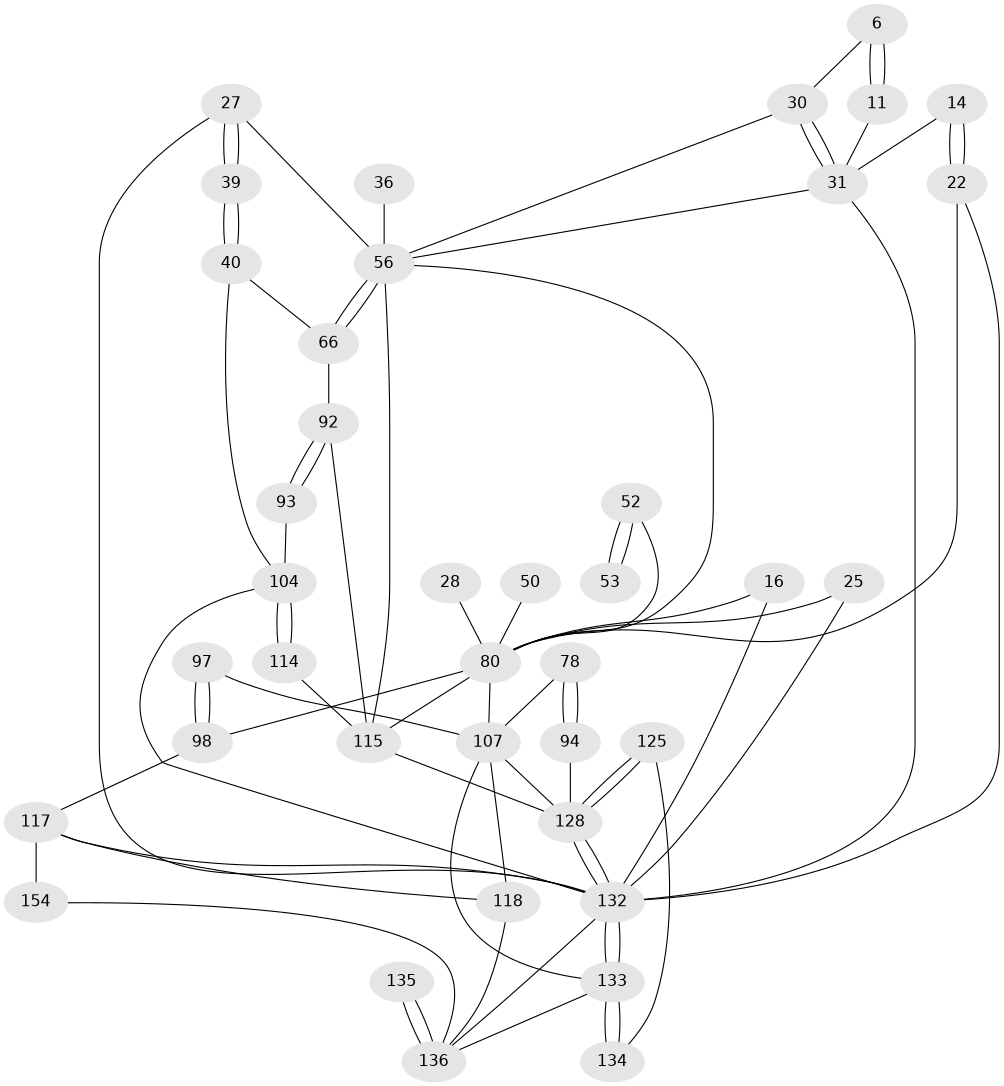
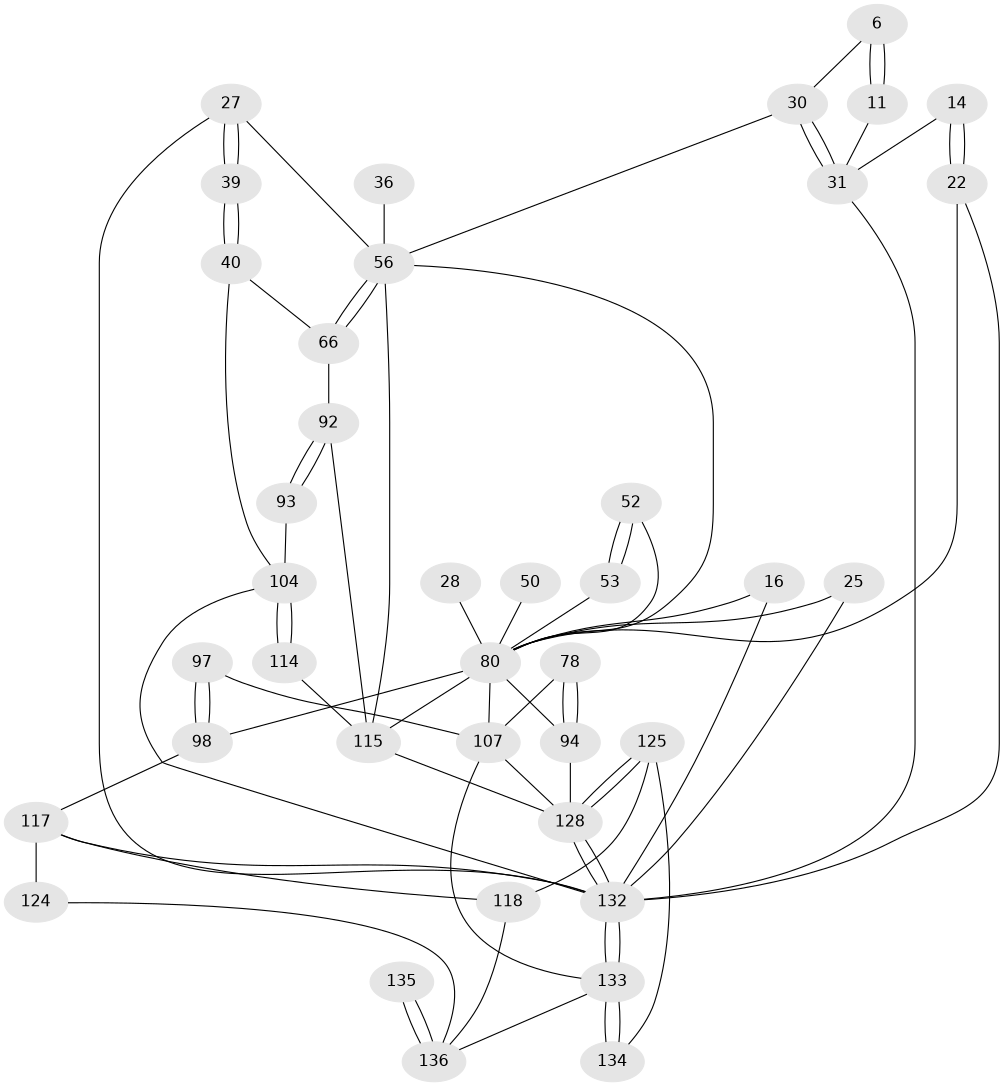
edge "31" -- "56": removed
edge "53" -- "80": added
edge "80" -- "94": added
edge "107" -- "118": now "125" -- "118"
node "154": label "154" -> "124"
edge "132" -- "136": removed
